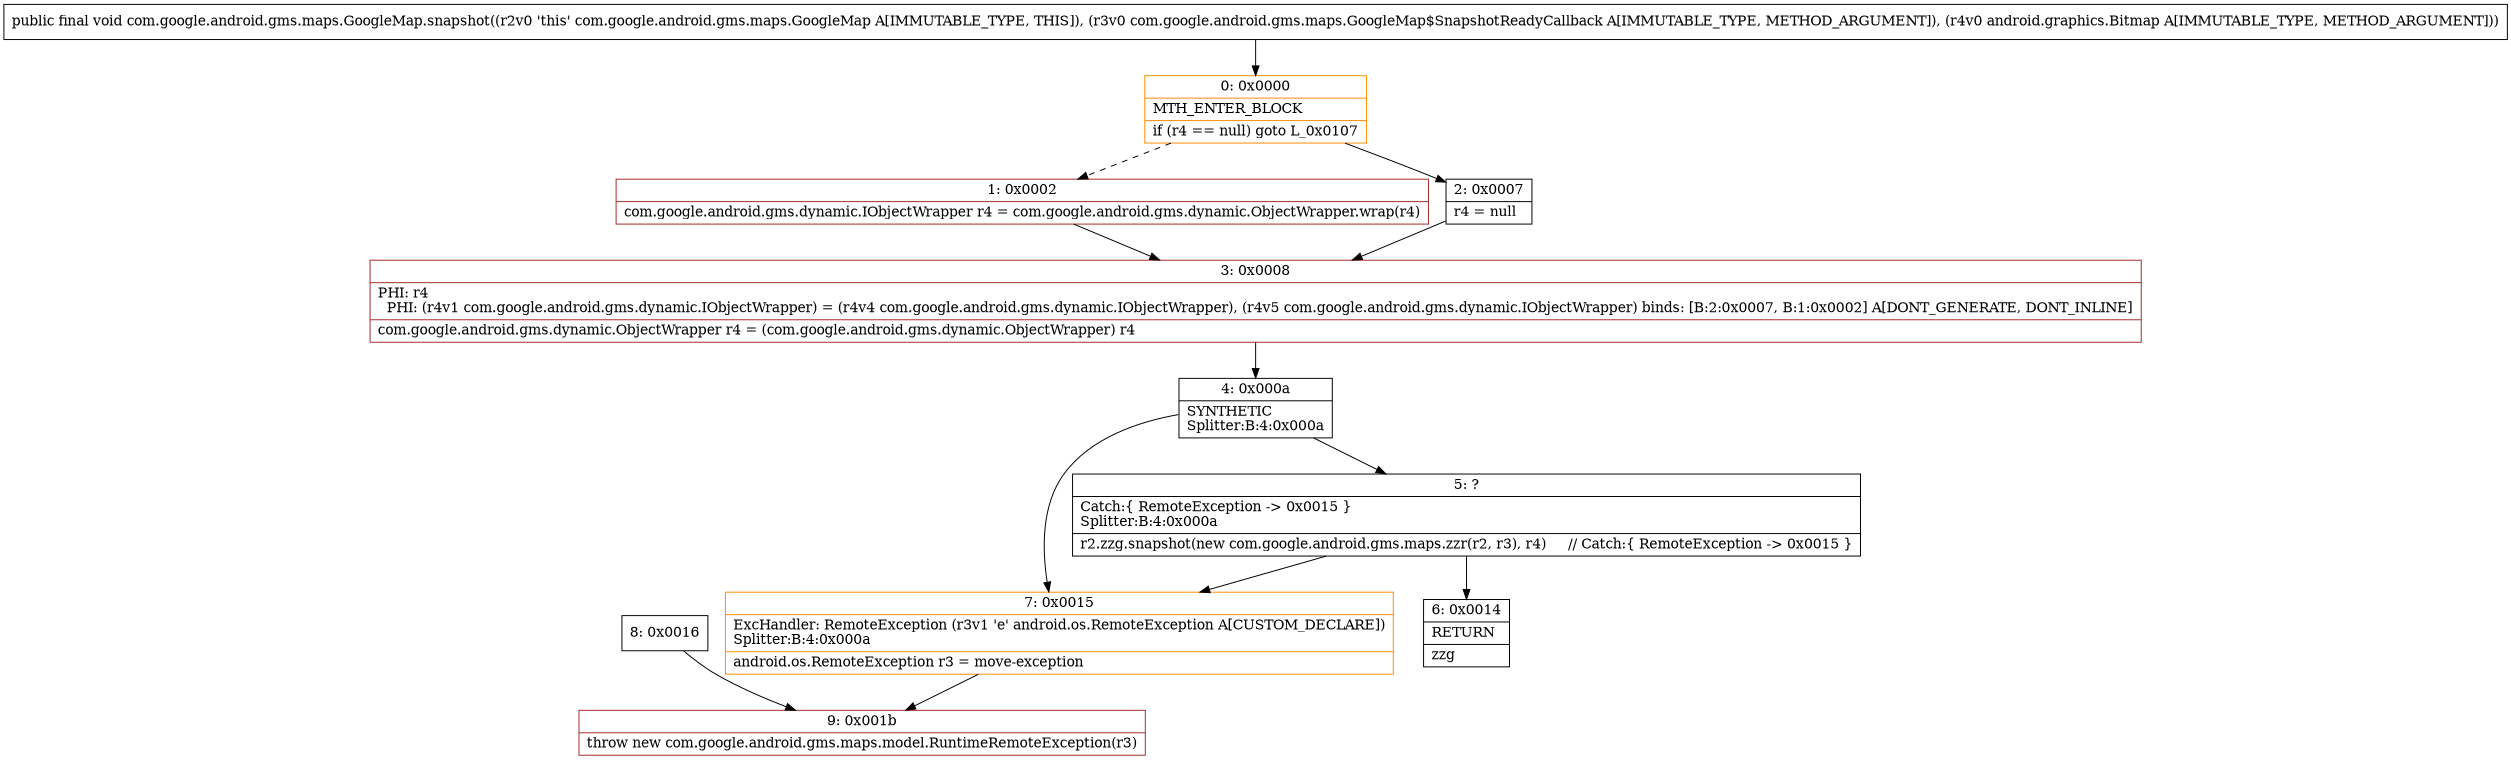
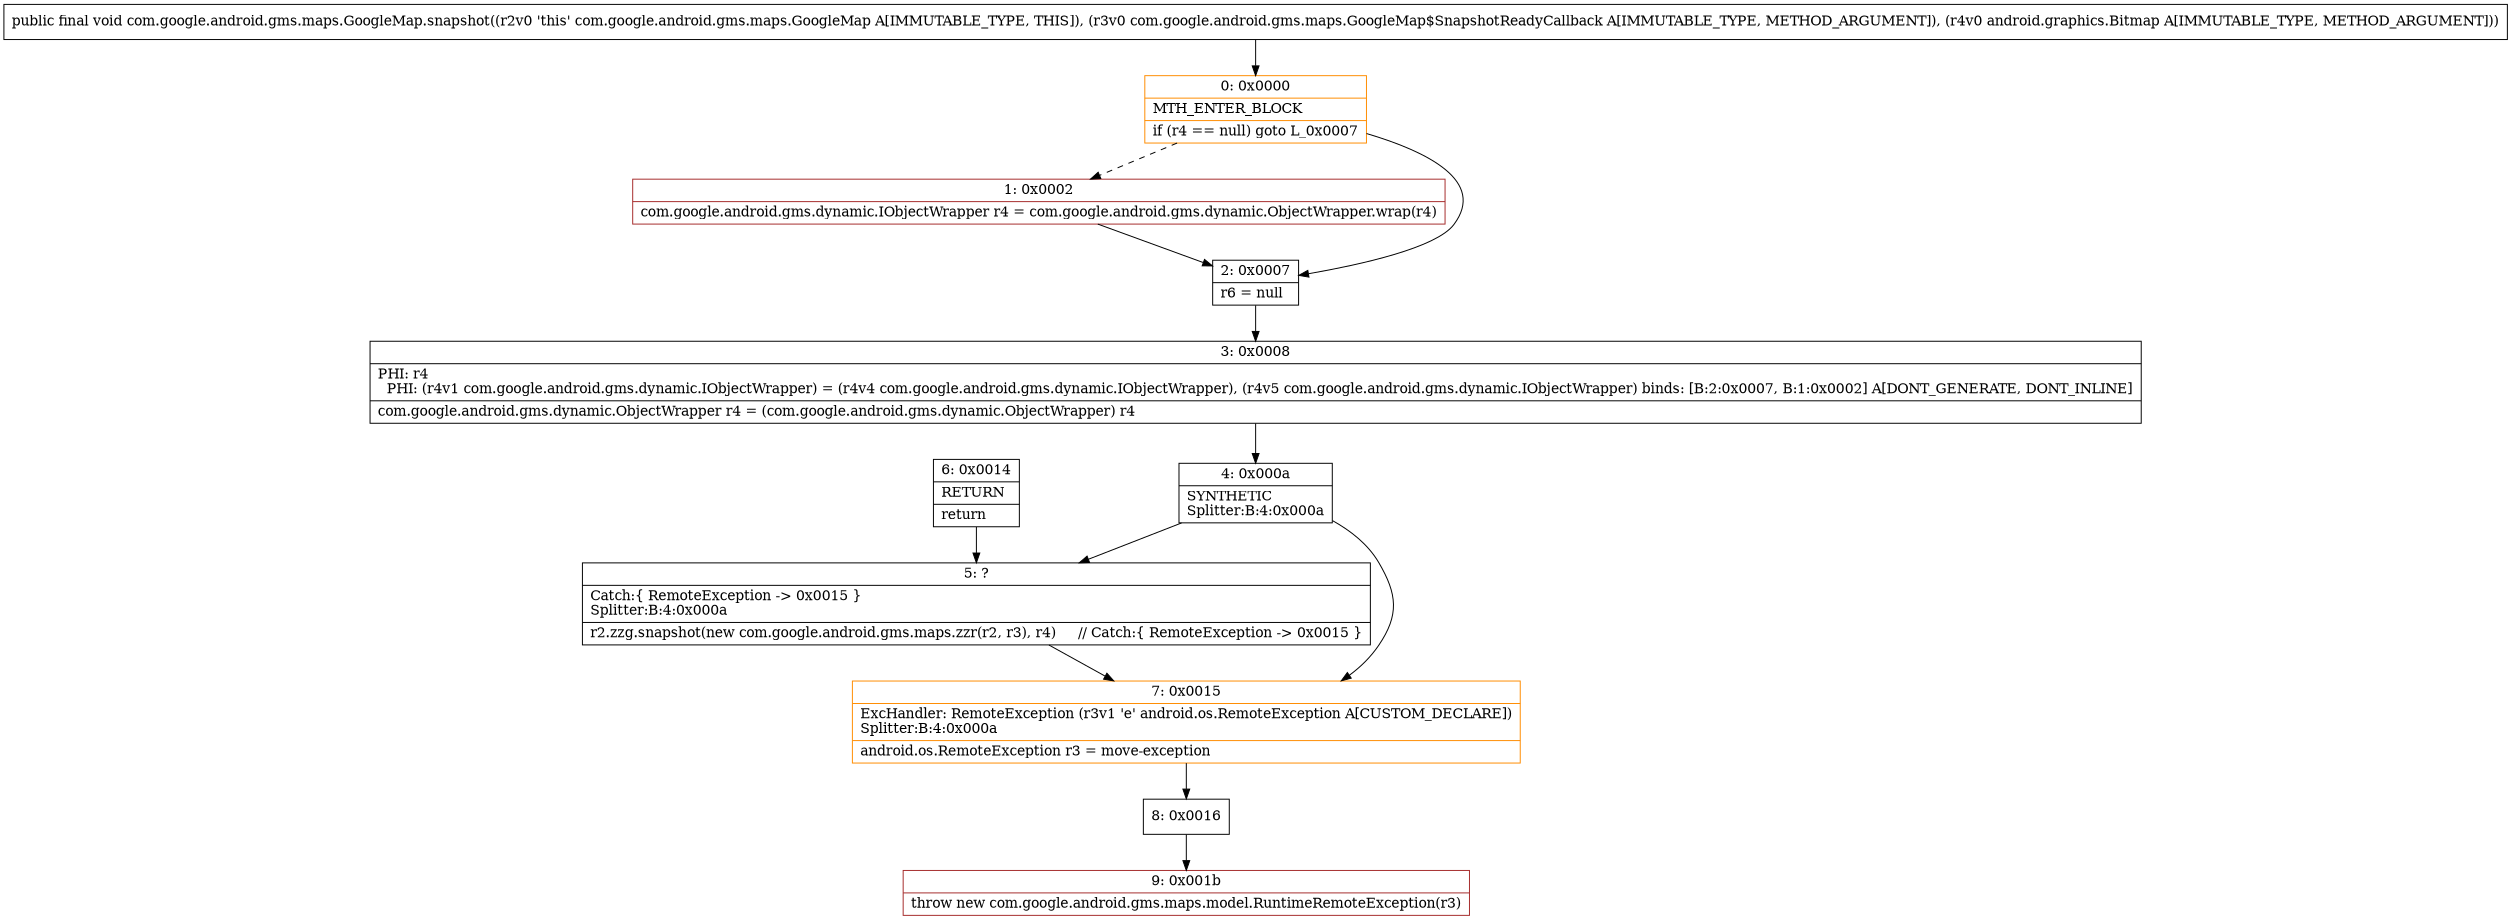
node "0: 0x0000": text "if (r4 == null) goto L_0x0107" -> "if (r4 == null) goto L_0x0007"
node "2: 0x0007": text "r4 = null" -> "r6 = null"
edge "1: 0x0002" -> "3: 0x0008": now "1: 0x0002" -> "2: 0x0007"
node "3: 0x0008": color brown -> black
edge "5: ?" -> "6: 0x0014": reversed
node "6: 0x0014": text "zzg" -> "return"
edge "7: 0x0015" -> "9: 0x001b": now "7: 0x0015" -> "8: 0x0016"
